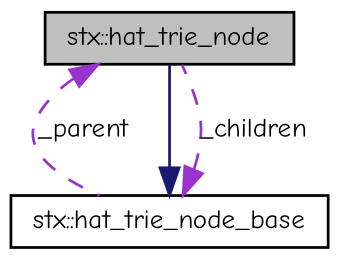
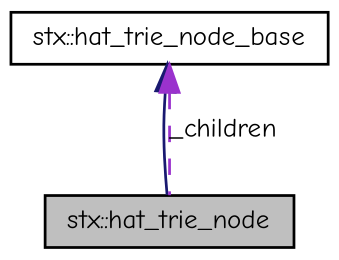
edge "stx::hat_trie_node_base" -> "stx::hat_trie_node": removed, label "_parent"
